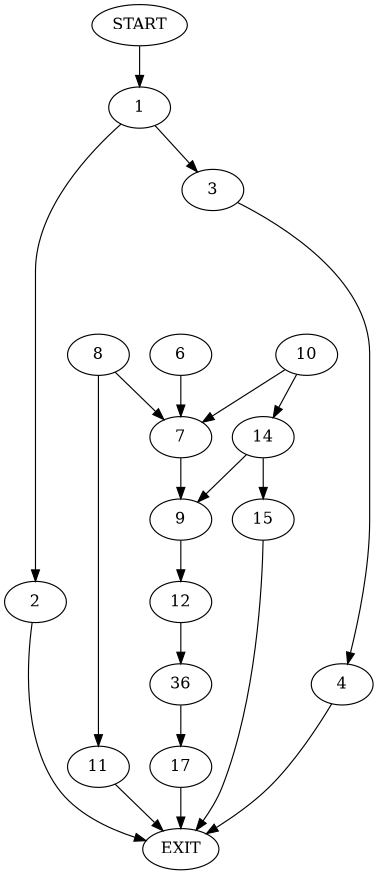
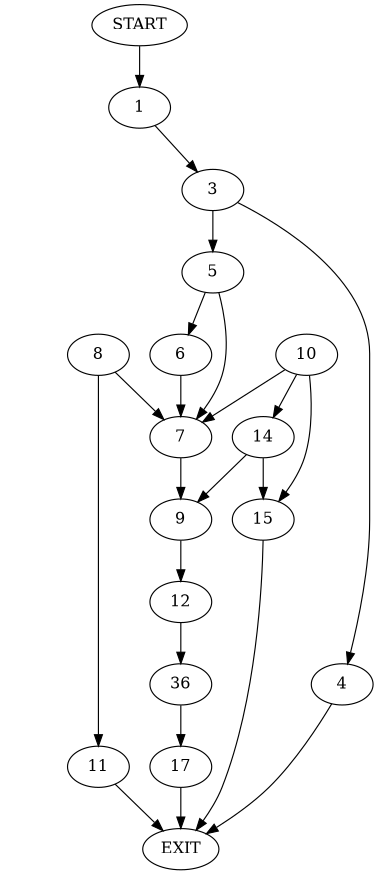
node "5": added
edge "10" -> "15": added
node "2": removed
